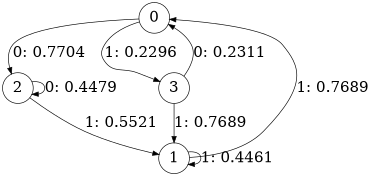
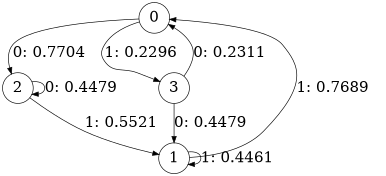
edge "3" -> "1": label "1: 0.7689   " -> "0: 0.4479   "
